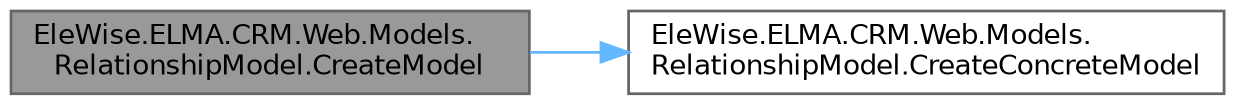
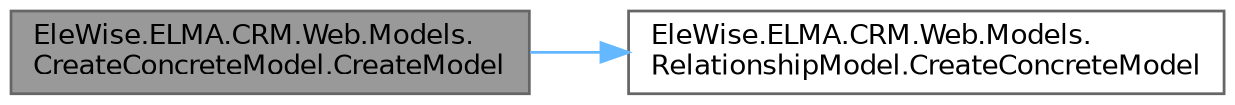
node "EleWise.ELMA.CRM.Web.Models. RelationshipModel.CreateModel": label "EleWise.ELMA.CRM.Web.Models. RelationshipModel.CreateModel" -> "EleWise.ELMA.CRM.Web.Models. CreateConcreteModel.CreateModel"
